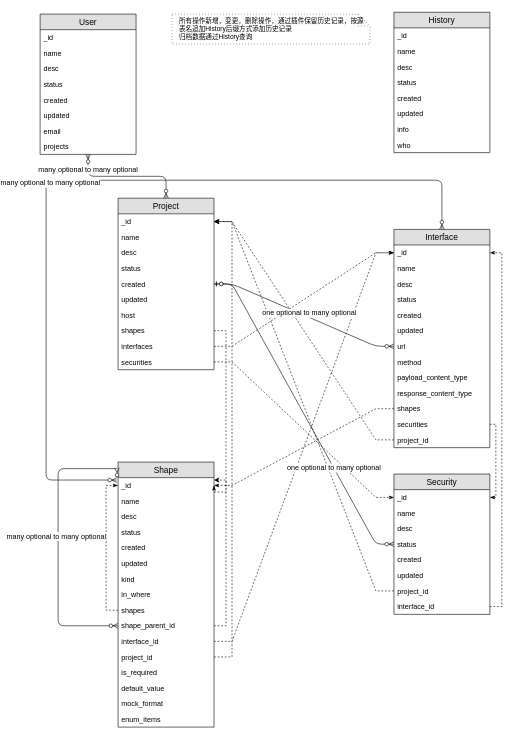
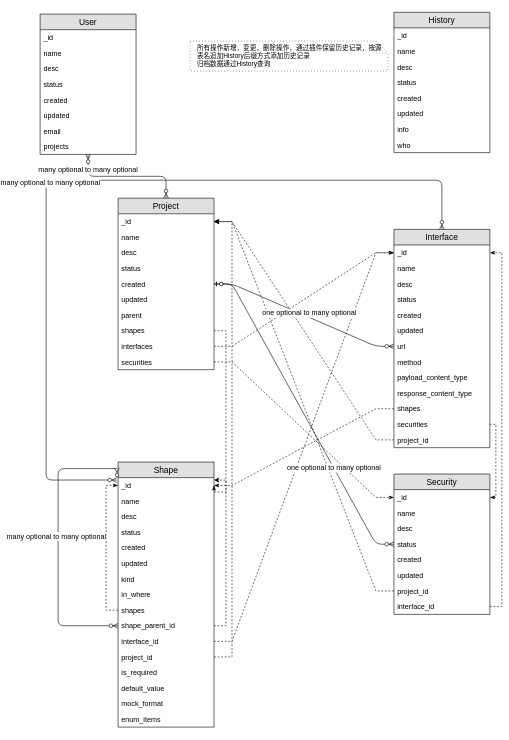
node "所有操作新增，变更，删除操作，通过插件保留历史记录，按源表名追加History后缀方式添加历史记录归档数据通过History查询": moved (271, 29) -> (289, 56)
node "host": label "host" -> "parent"
